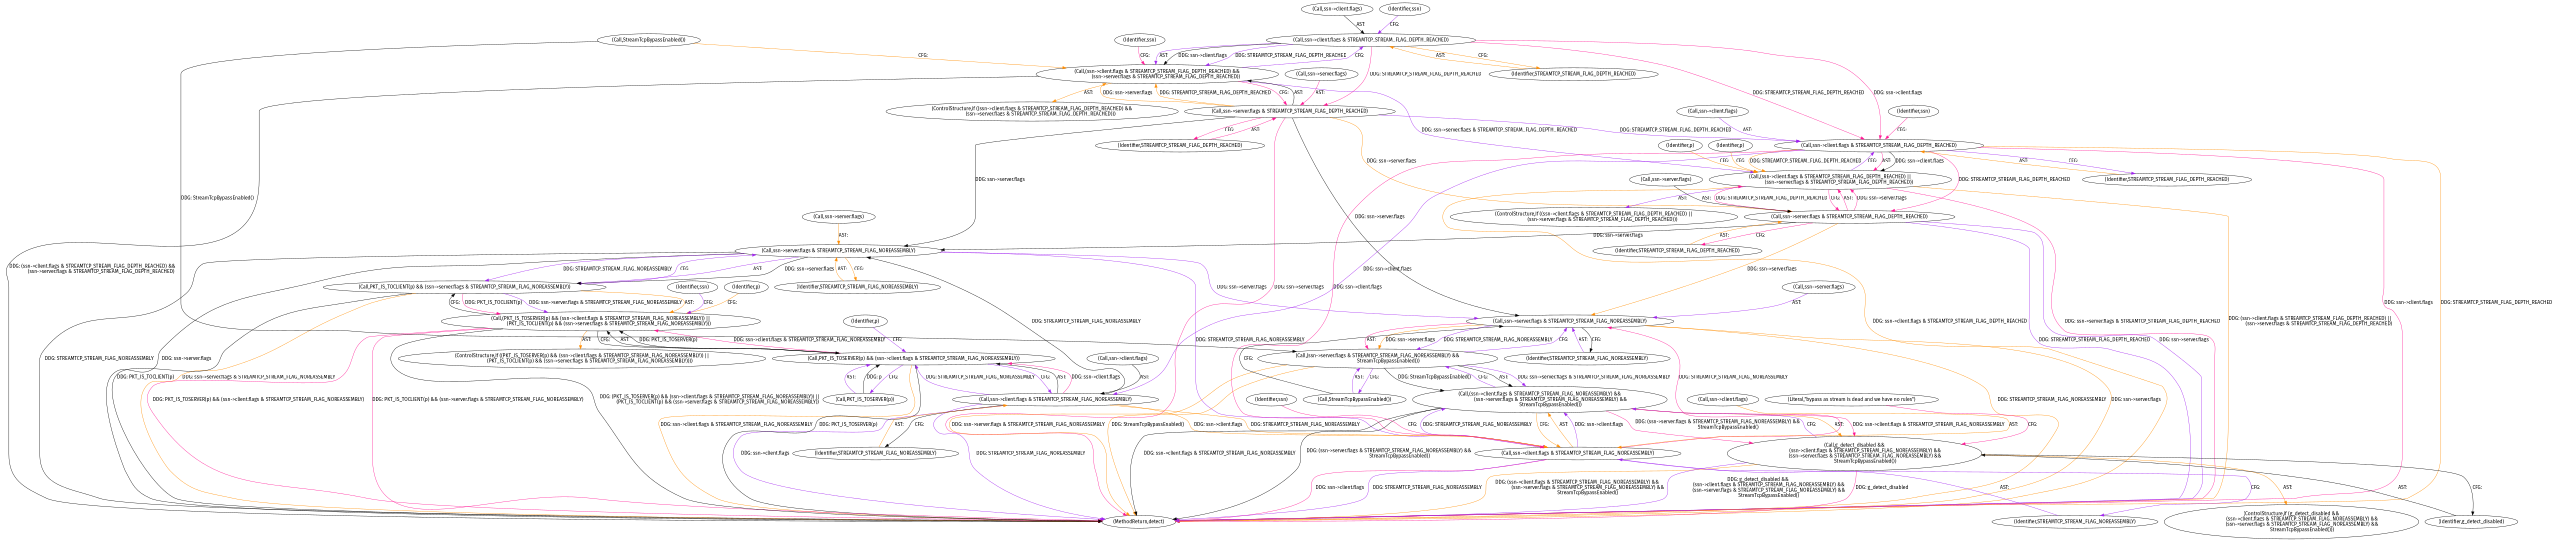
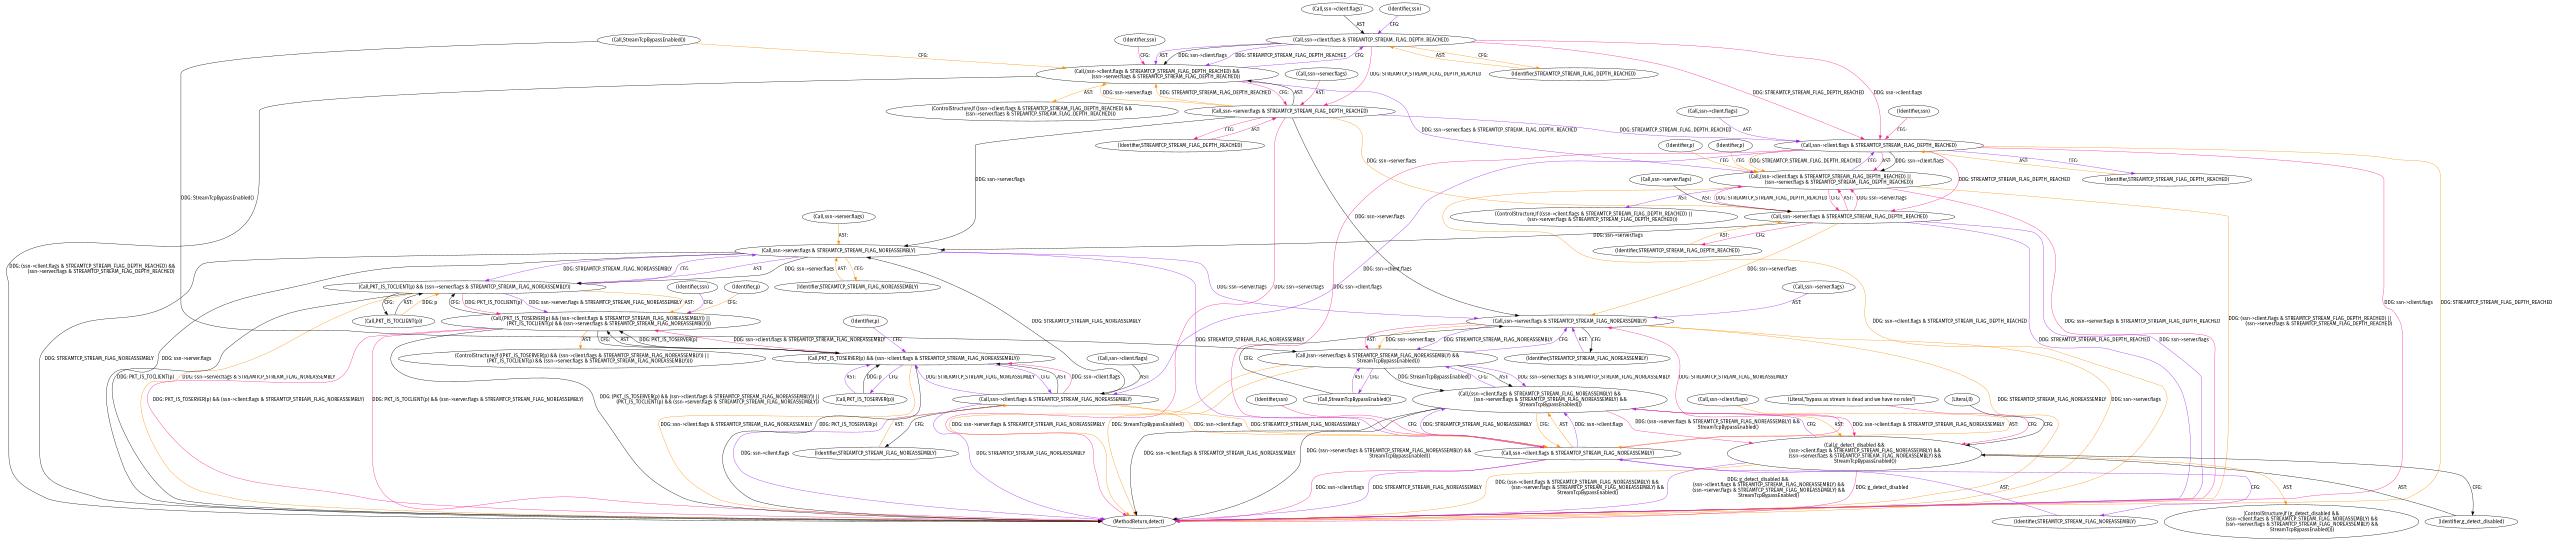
node "(Call,PKT_IS_TOCLIENT(p))": added
node "(Literal,0)": added
